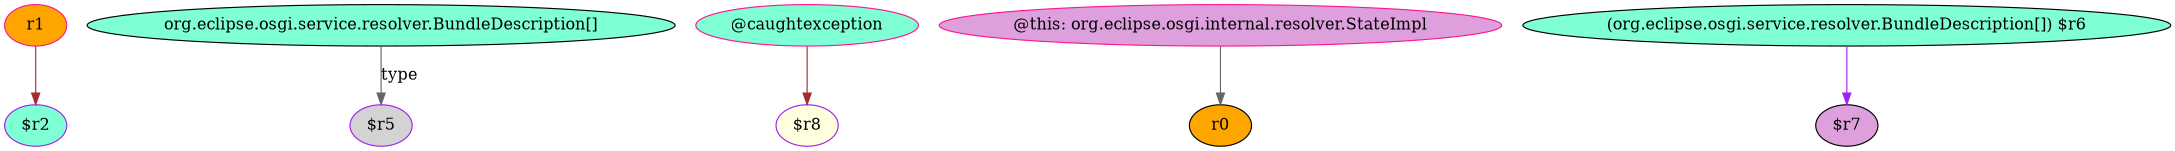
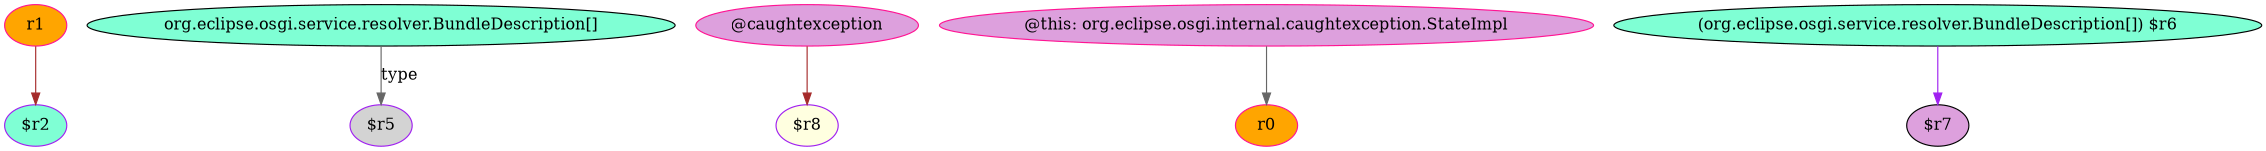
node "@caughtexception": fillcolor aquamarine -> plum
node "@this: org.eclipse.osgi.internal.resolver.StateImpl": label "@this: org.eclipse.osgi.internal.resolver.StateImpl" -> "@this: org.eclipse.osgi.internal.caughtexception.StateImpl"
node "r0": color black -> deeppink
